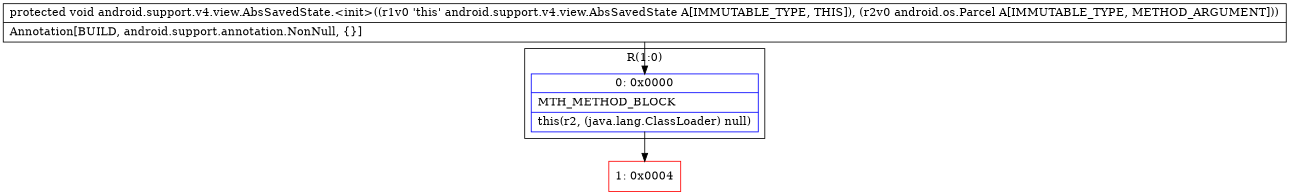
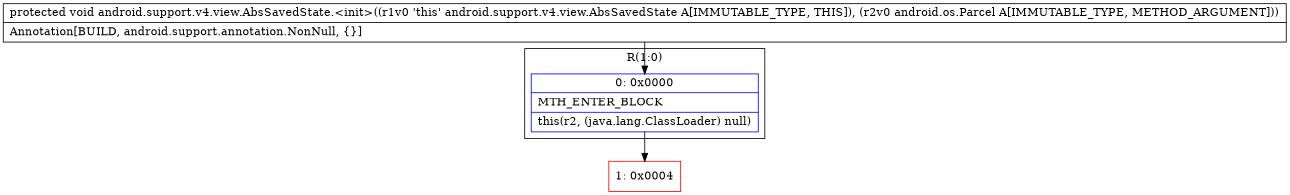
node "0: 0x0000": text "MTH_METHOD_BLOCK" -> "MTH_ENTER_BLOCK"
